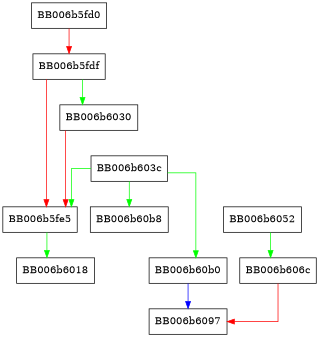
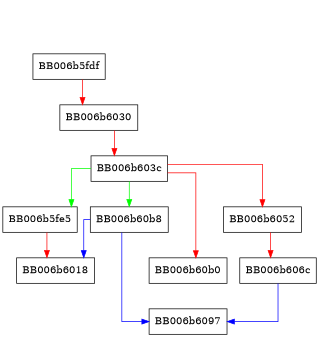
node "BB006b5fd0": removed
edge "BB006b5fdf" -> "BB006b6030": color green -> red
edge "BB006b5fdf" -> "BB006b5fe5": removed
edge "BB006b603c" -> "BB006b6052": added
edge "BB006b6030" -> "BB006b5fe5": now "BB006b6030" -> "BB006b603c"
edge "BB006b603c" -> "BB006b60b0": color green -> red
edge "BB006b60b8" -> "BB006b6018": added
edge "BB006b5fe5" -> "BB006b6018": color green -> red
edge "BB006b6052" -> "BB006b606c": color green -> red
edge "BB006b60b0" -> "BB006b6097": now "BB006b60b8" -> "BB006b6097"
edge "BB006b606c" -> "BB006b6097": color red -> blue
